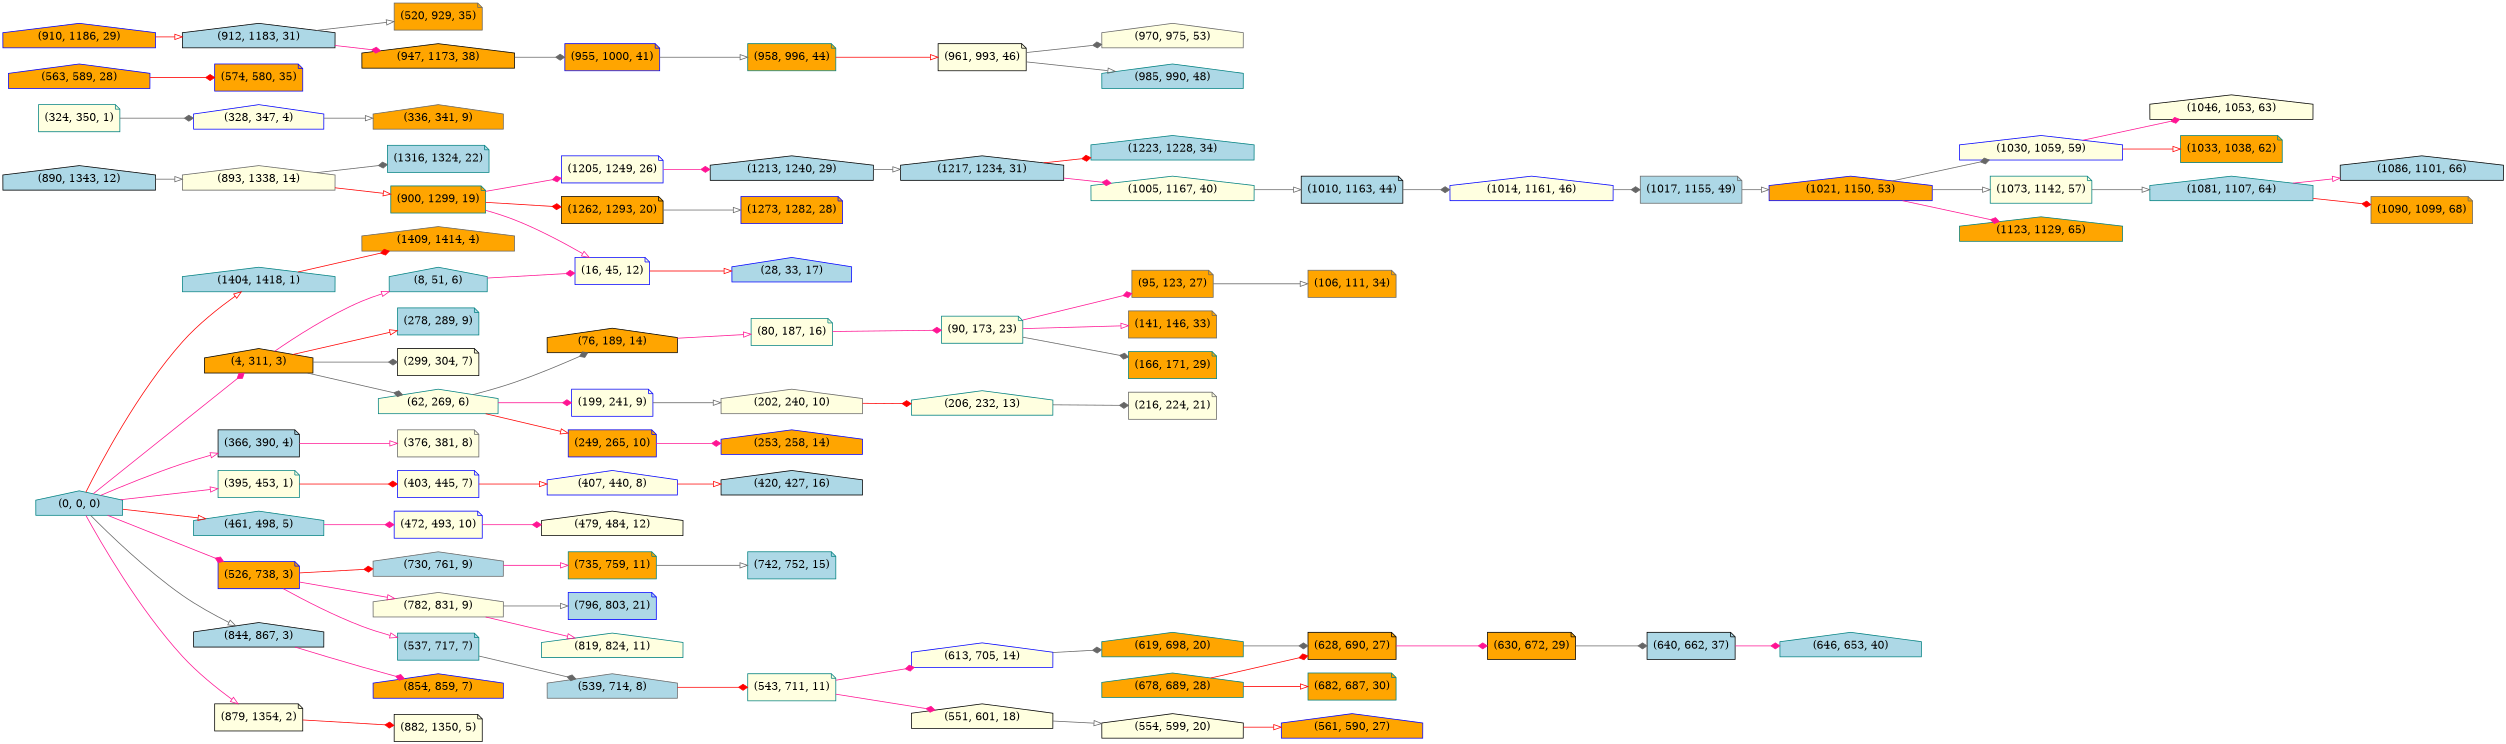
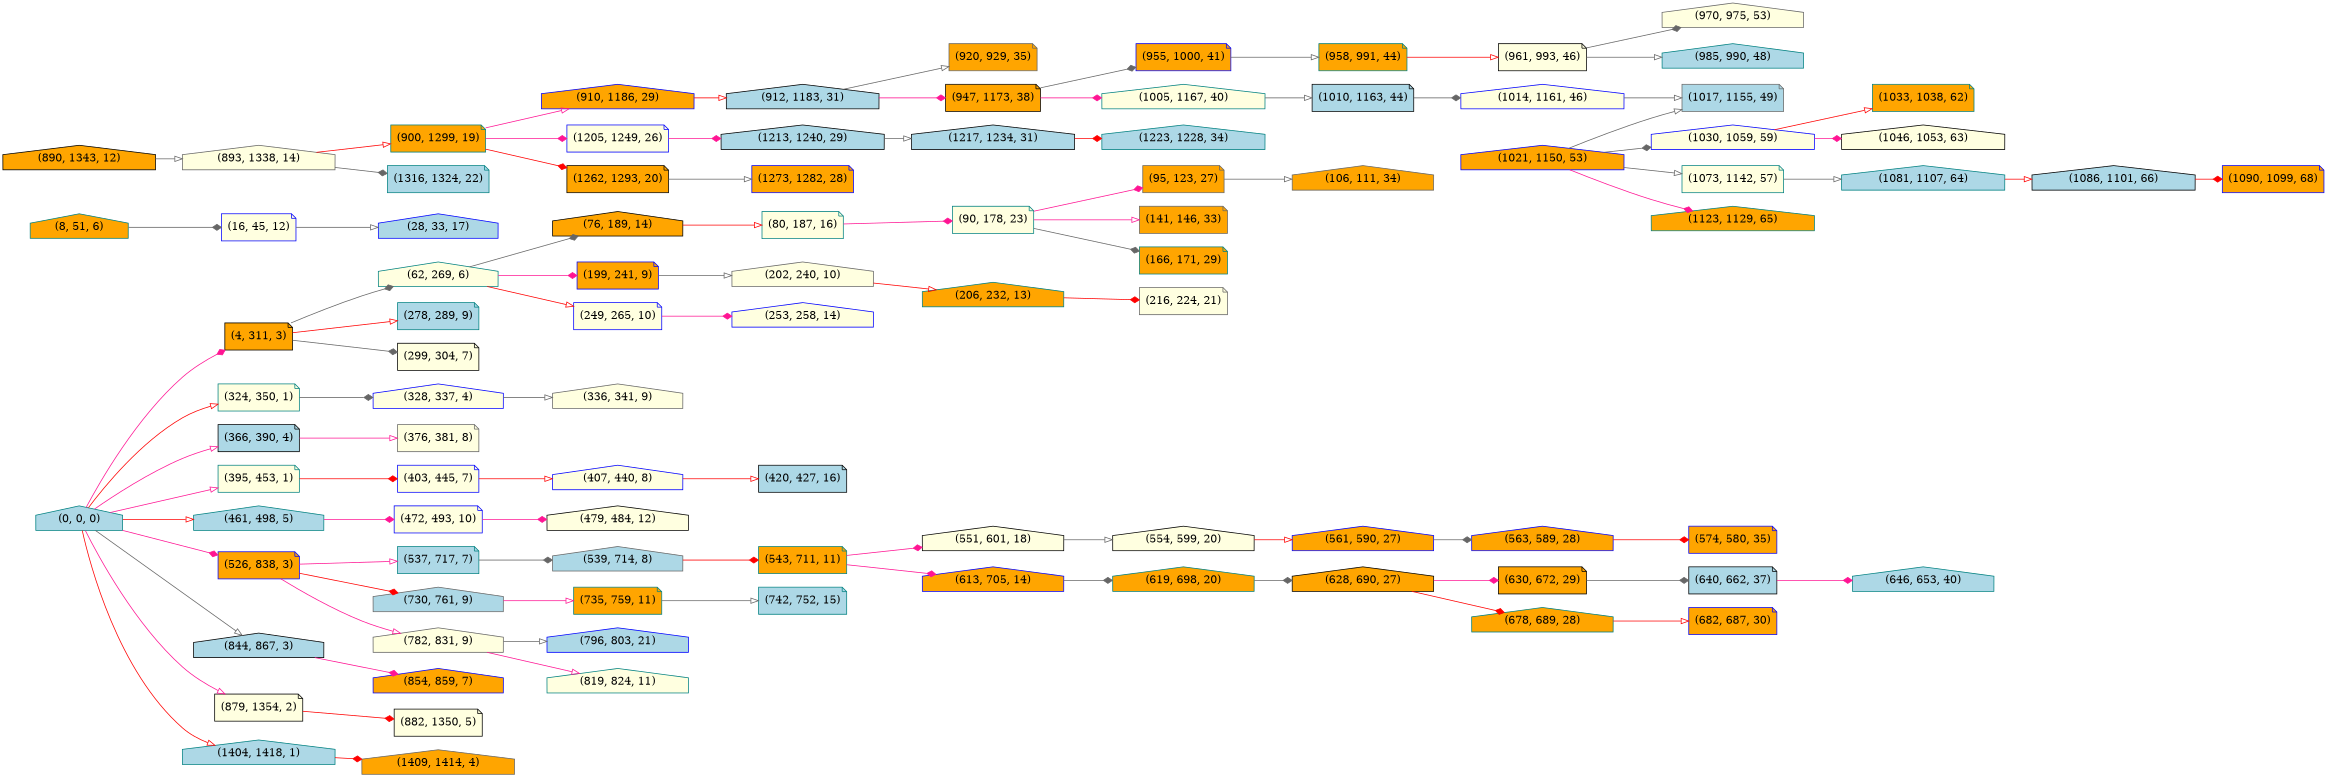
node "(520, 929, 35)": label "(520, 929, 35)" -> "(920, 929, 35)"
node "(947, 1173, 38)": shape house -> note
node "(958, 996, 44)": label "(958, 996, 44)" -> "(958, 991, 44)"
node "(328, 347, 4)": label "(328, 347, 4)" -> "(328, 337, 4)"
node "(336, 341, 9)": fillcolor orange -> lightyellow
node "(890, 1343, 12)": fillcolor lightblue -> orange
edge "(1217, 1234, 31)" -> "(1005, 1167, 40)": now "(947, 1173, 38)" -> "(1005, 1167, 40)"
edge "(1081, 1107, 64)" -> "(1086, 1101, 66)": color deeppink -> red
edge "(1014, 1161, 46)" -> "(1017, 1155, 49)": arrowhead diamond -> onormal
edge "(1017, 1155, 49)" -> "(1021, 1150, 53)": reversed
edge "(1081, 1107, 64)" -> "(1090, 1099, 68)": now "(1086, 1101, 66)" -> "(1090, 1099, 68)"
node "(1090, 1099, 68)": color gray40 -> blue
edge "(900, 1299, 19)" -> "(16, 45, 12)": now "(900, 1299, 19)" -> "(910, 1186, 29)"
edge "(16, 45, 12)" -> "(28, 33, 17)": color red -> gray40
edge "(8, 51, 6)" -> "(16, 45, 12)": color deeppink -> gray40
node "(8, 51, 6)": fillcolor lightblue -> orange
node "(106, 111, 34)": shape note -> house
edge "(4, 311, 3)" -> "(8, 51, 6)": removed
node "(90, 173, 23)": label "(90, 173, 23)" -> "(90, 178, 23)"
edge "(76, 189, 14)" -> "(80, 187, 16)": color deeppink -> red
node "(4, 311, 3)": shape house -> note
node "(199, 241, 9)": fillcolor lightyellow -> orange
edge "(202, 240, 10)" -> "(206, 232, 13)": arrowhead diamond -> onormal
node "(206, 232, 13)": fillcolor lightyellow -> orange
edge "(206, 232, 13)" -> "(216, 224, 21)": color gray40 -> red
node "(249, 265, 10)": fillcolor orange -> lightyellow
node "(253, 258, 14)": fillcolor orange -> lightyellow
edge "(0, 0, 0)" -> "(324, 350, 1)": added
node "(420, 427, 16)": shape house -> note
edge "(561, 590, 27)" -> "(563, 589, 28)": added
node "(526, 738, 3)": label "(526, 738, 3)" -> "(526, 838, 3)"
node "(796, 803, 21)": shape note -> house
node "(628, 690, 27)": shape note -> house
node "(613, 705, 14)": fillcolor lightyellow -> orange
edge "(678, 689, 28)" -> "(628, 690, 27)": reversed
node "(543, 711, 11)": fillcolor lightyellow -> orange
node "(682, 687, 30)": color teal -> blue
